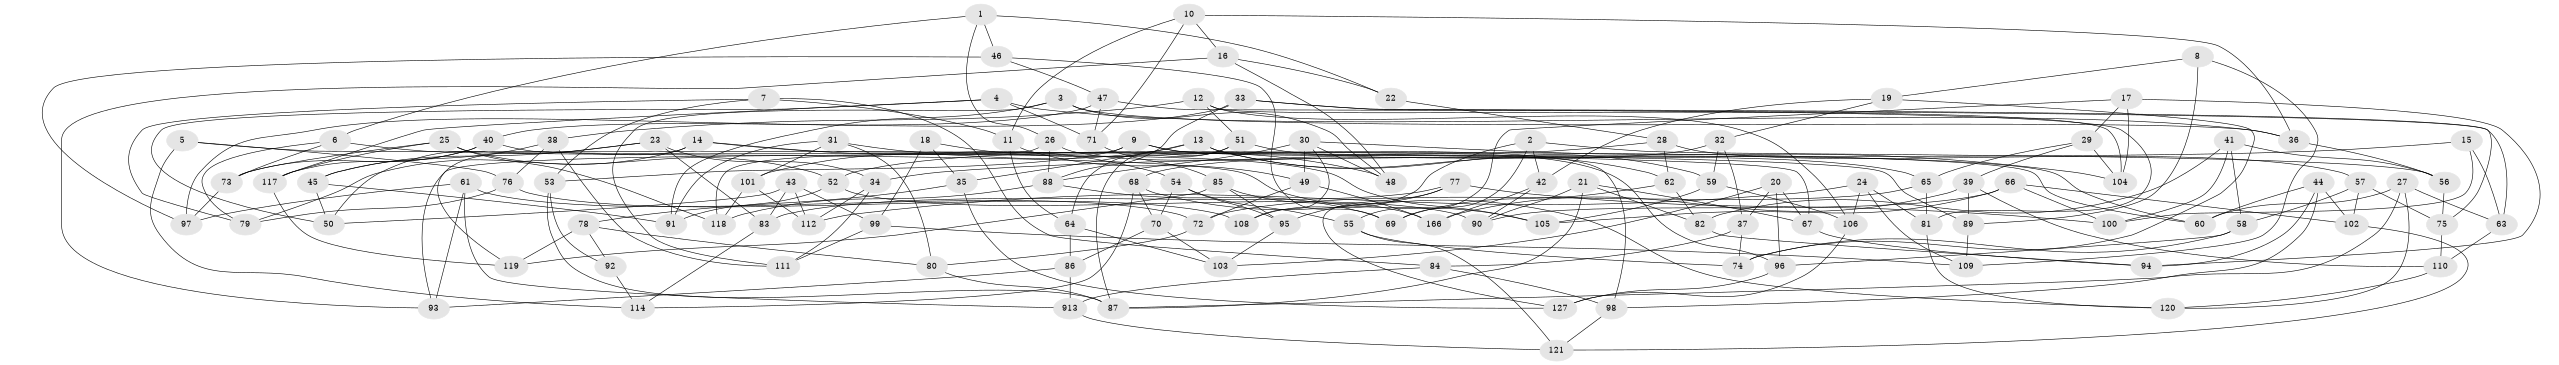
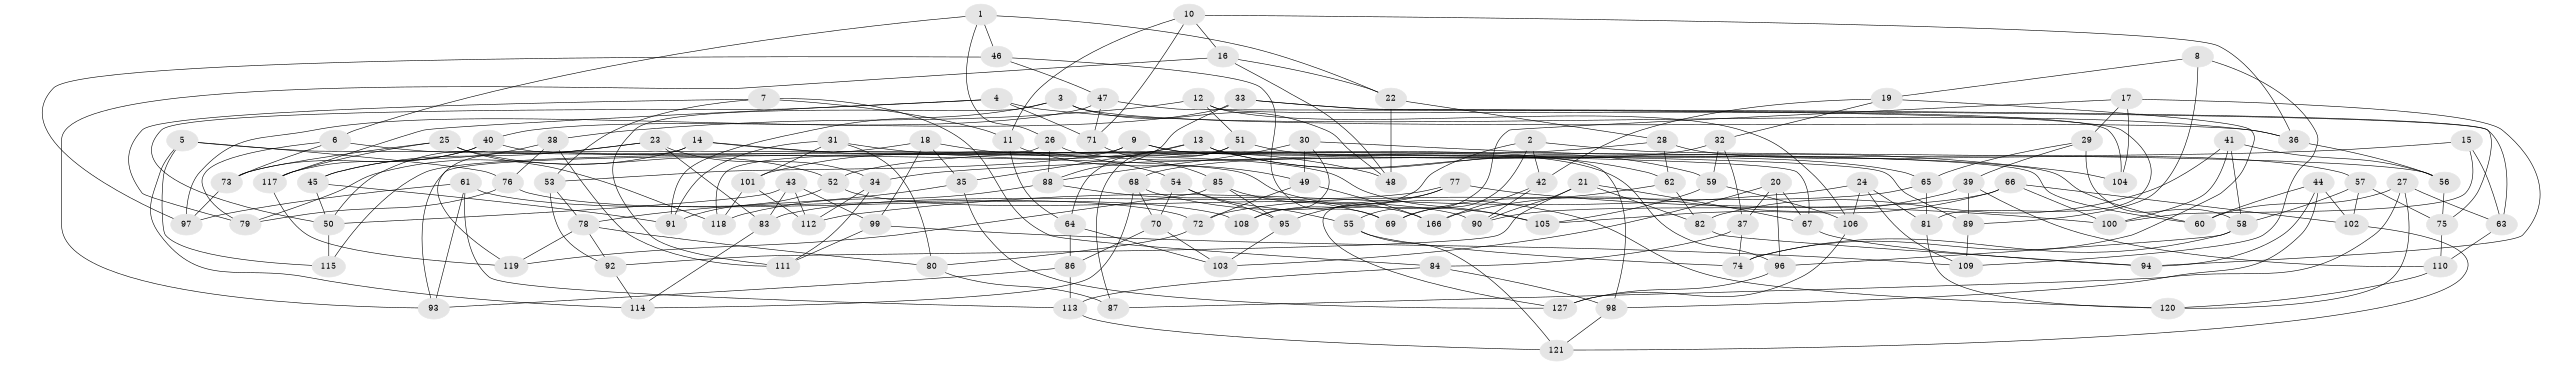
edge "29" -- "104": now "29" -- "58"
edge "30" -- "48": now "22" -- "48"
node "115": added
edge "21" -- "87": now "21" -- "92"
edge "53" -- "87": now "53" -- "78"
node "913": label "913" -> "113"
